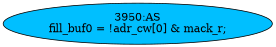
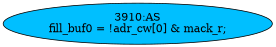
node "3950:AS fill_buf0 = !adr_cw[0] & mack_r;": label "3950:AS fill_buf0 = !adr_cw[0] & mack_r;" -> "3910:AS fill_buf0 = !adr_cw[0] & mack_r;"
